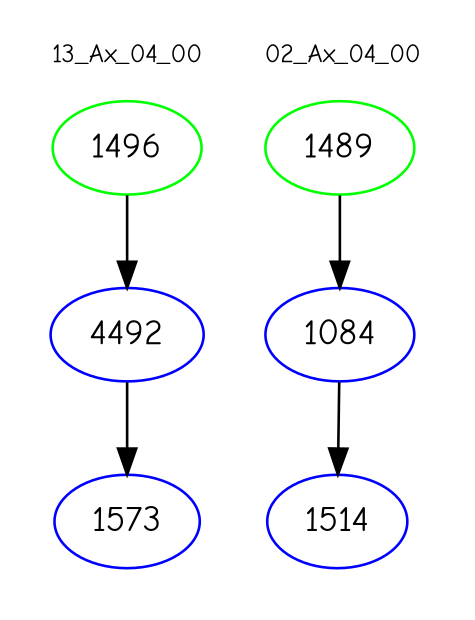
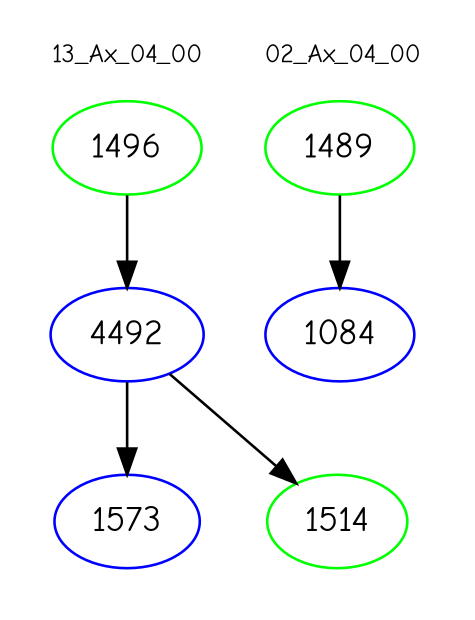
edge "1084" -> "1514": now "4492" -> "1514"
node "1514": color blue -> green
